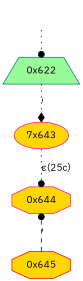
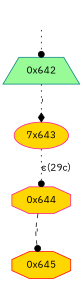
node "0x622": label "0x622" -> "0x642"
edge "7x643" -> "0x644": label "ε(25c)" -> "ε(29c)"
edge "0x645" -> "0x644": reversed
